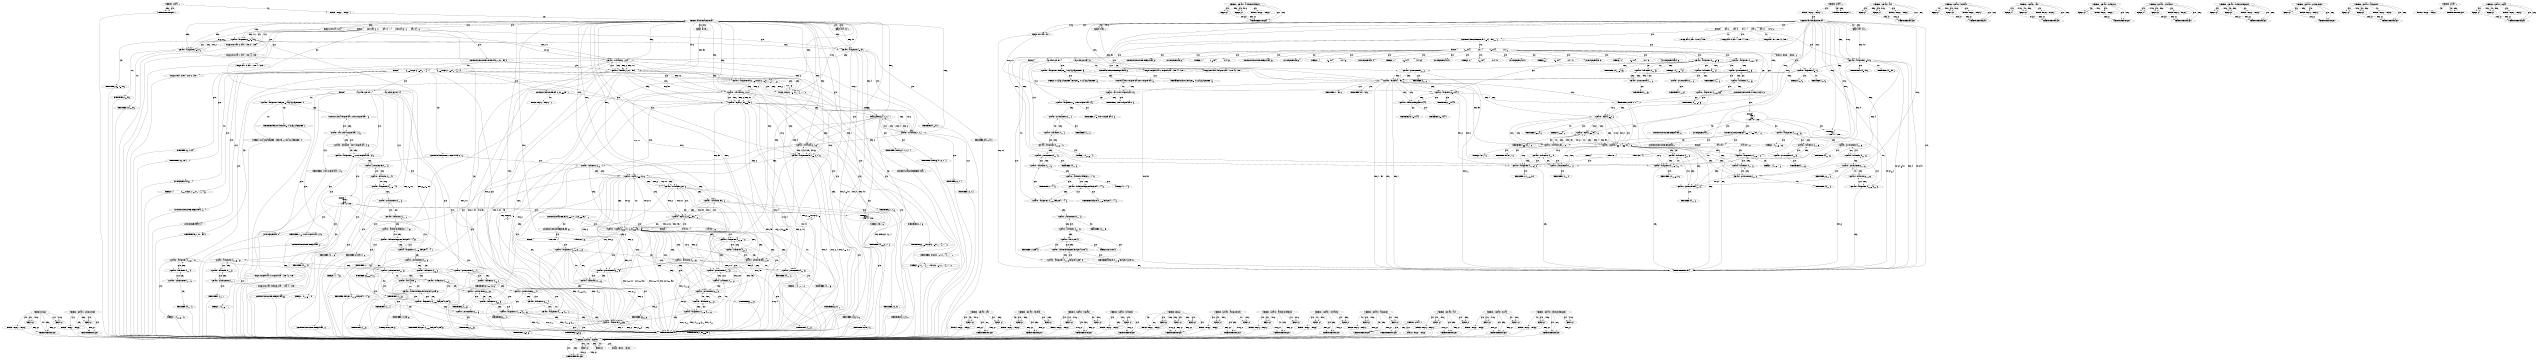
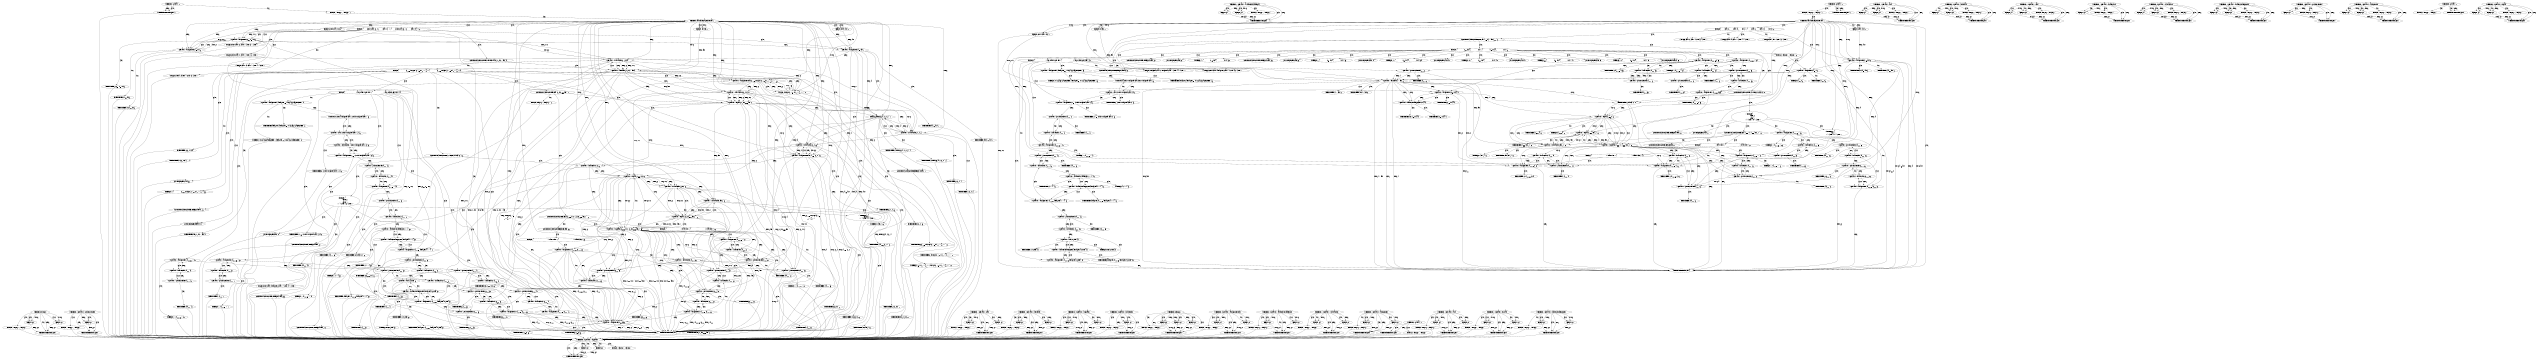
edge "<(BLOCK,{ case ' ': ...,{ case ' ': ...)<SUB>16</SUB>>" -> "(CONTROL_STRUCTURE,IF,if (p == src || (p-src)==(len-1)))": now "(CONTROL_STRUCTURE,IF,if (p - src == len))" -> "(CONTROL_STRUCTURE,IF,if (p == src || (p-src)==(len-1)))"
node "<(LOCAL,unsigned char v: unsigned char)<SUB>46</SUB>>": removed
